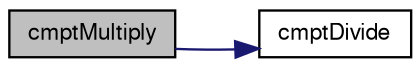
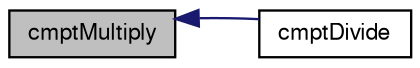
edge "cmptMultiply" -> "cmptDivide": reversed
